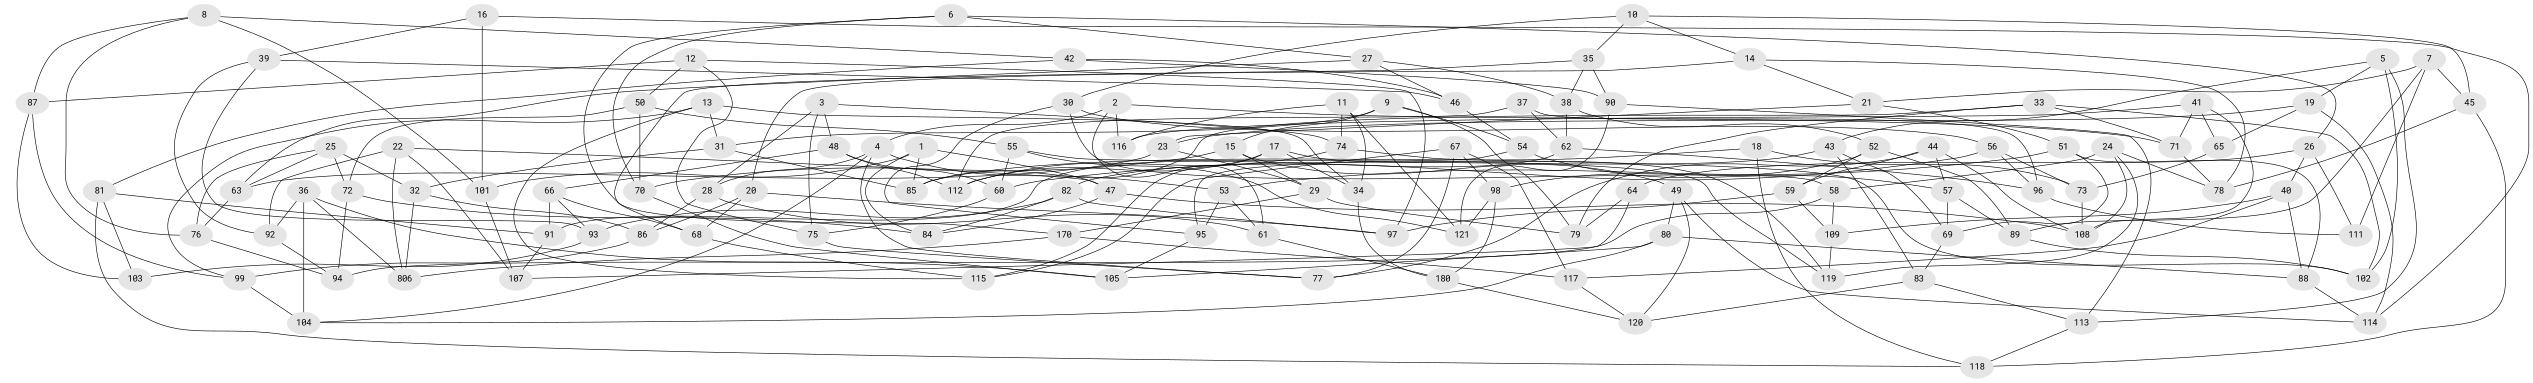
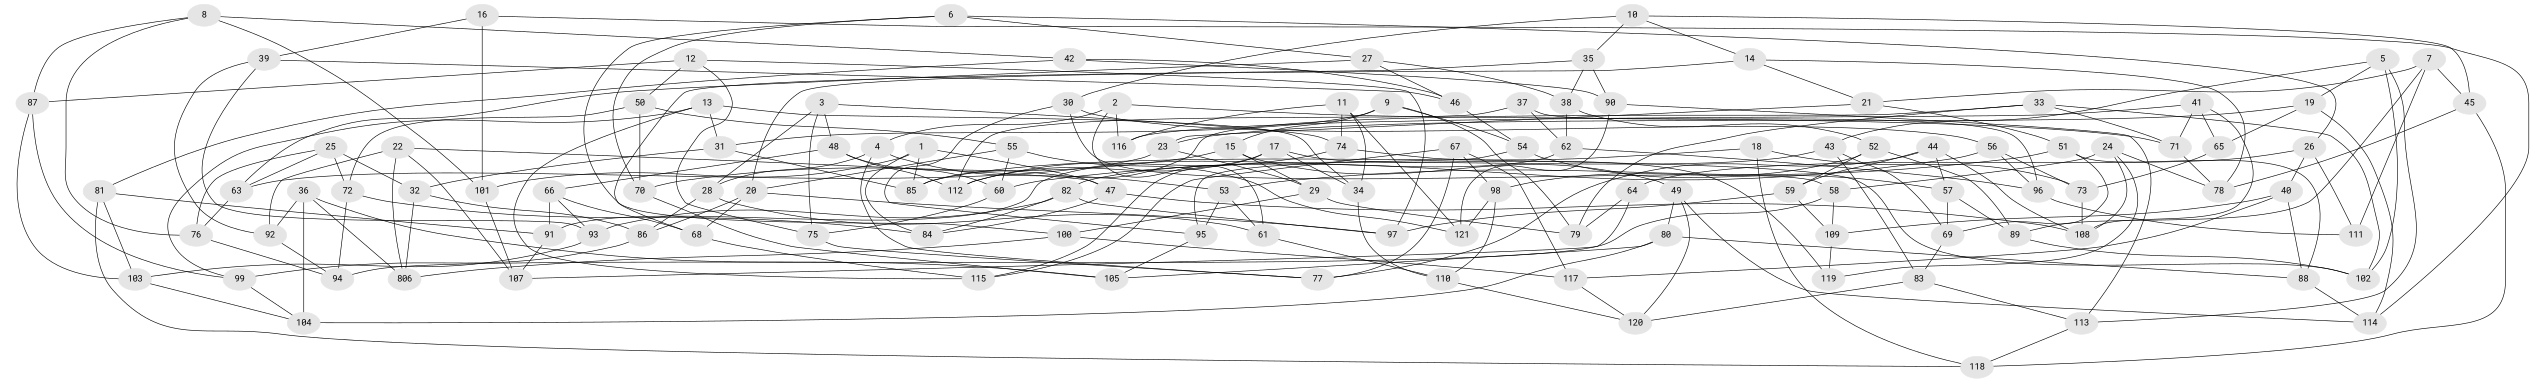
edge "55" -- "119": now "55" -- "20"
node "170": label "170" -> "100"
node "180": label "180" -> "110"
edge "4" -- "104": now "103" -- "104"
